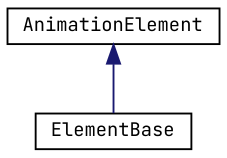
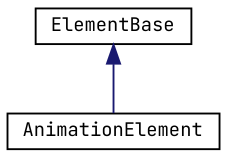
edge "ElementBase" -> "AnimationElement": reversed
